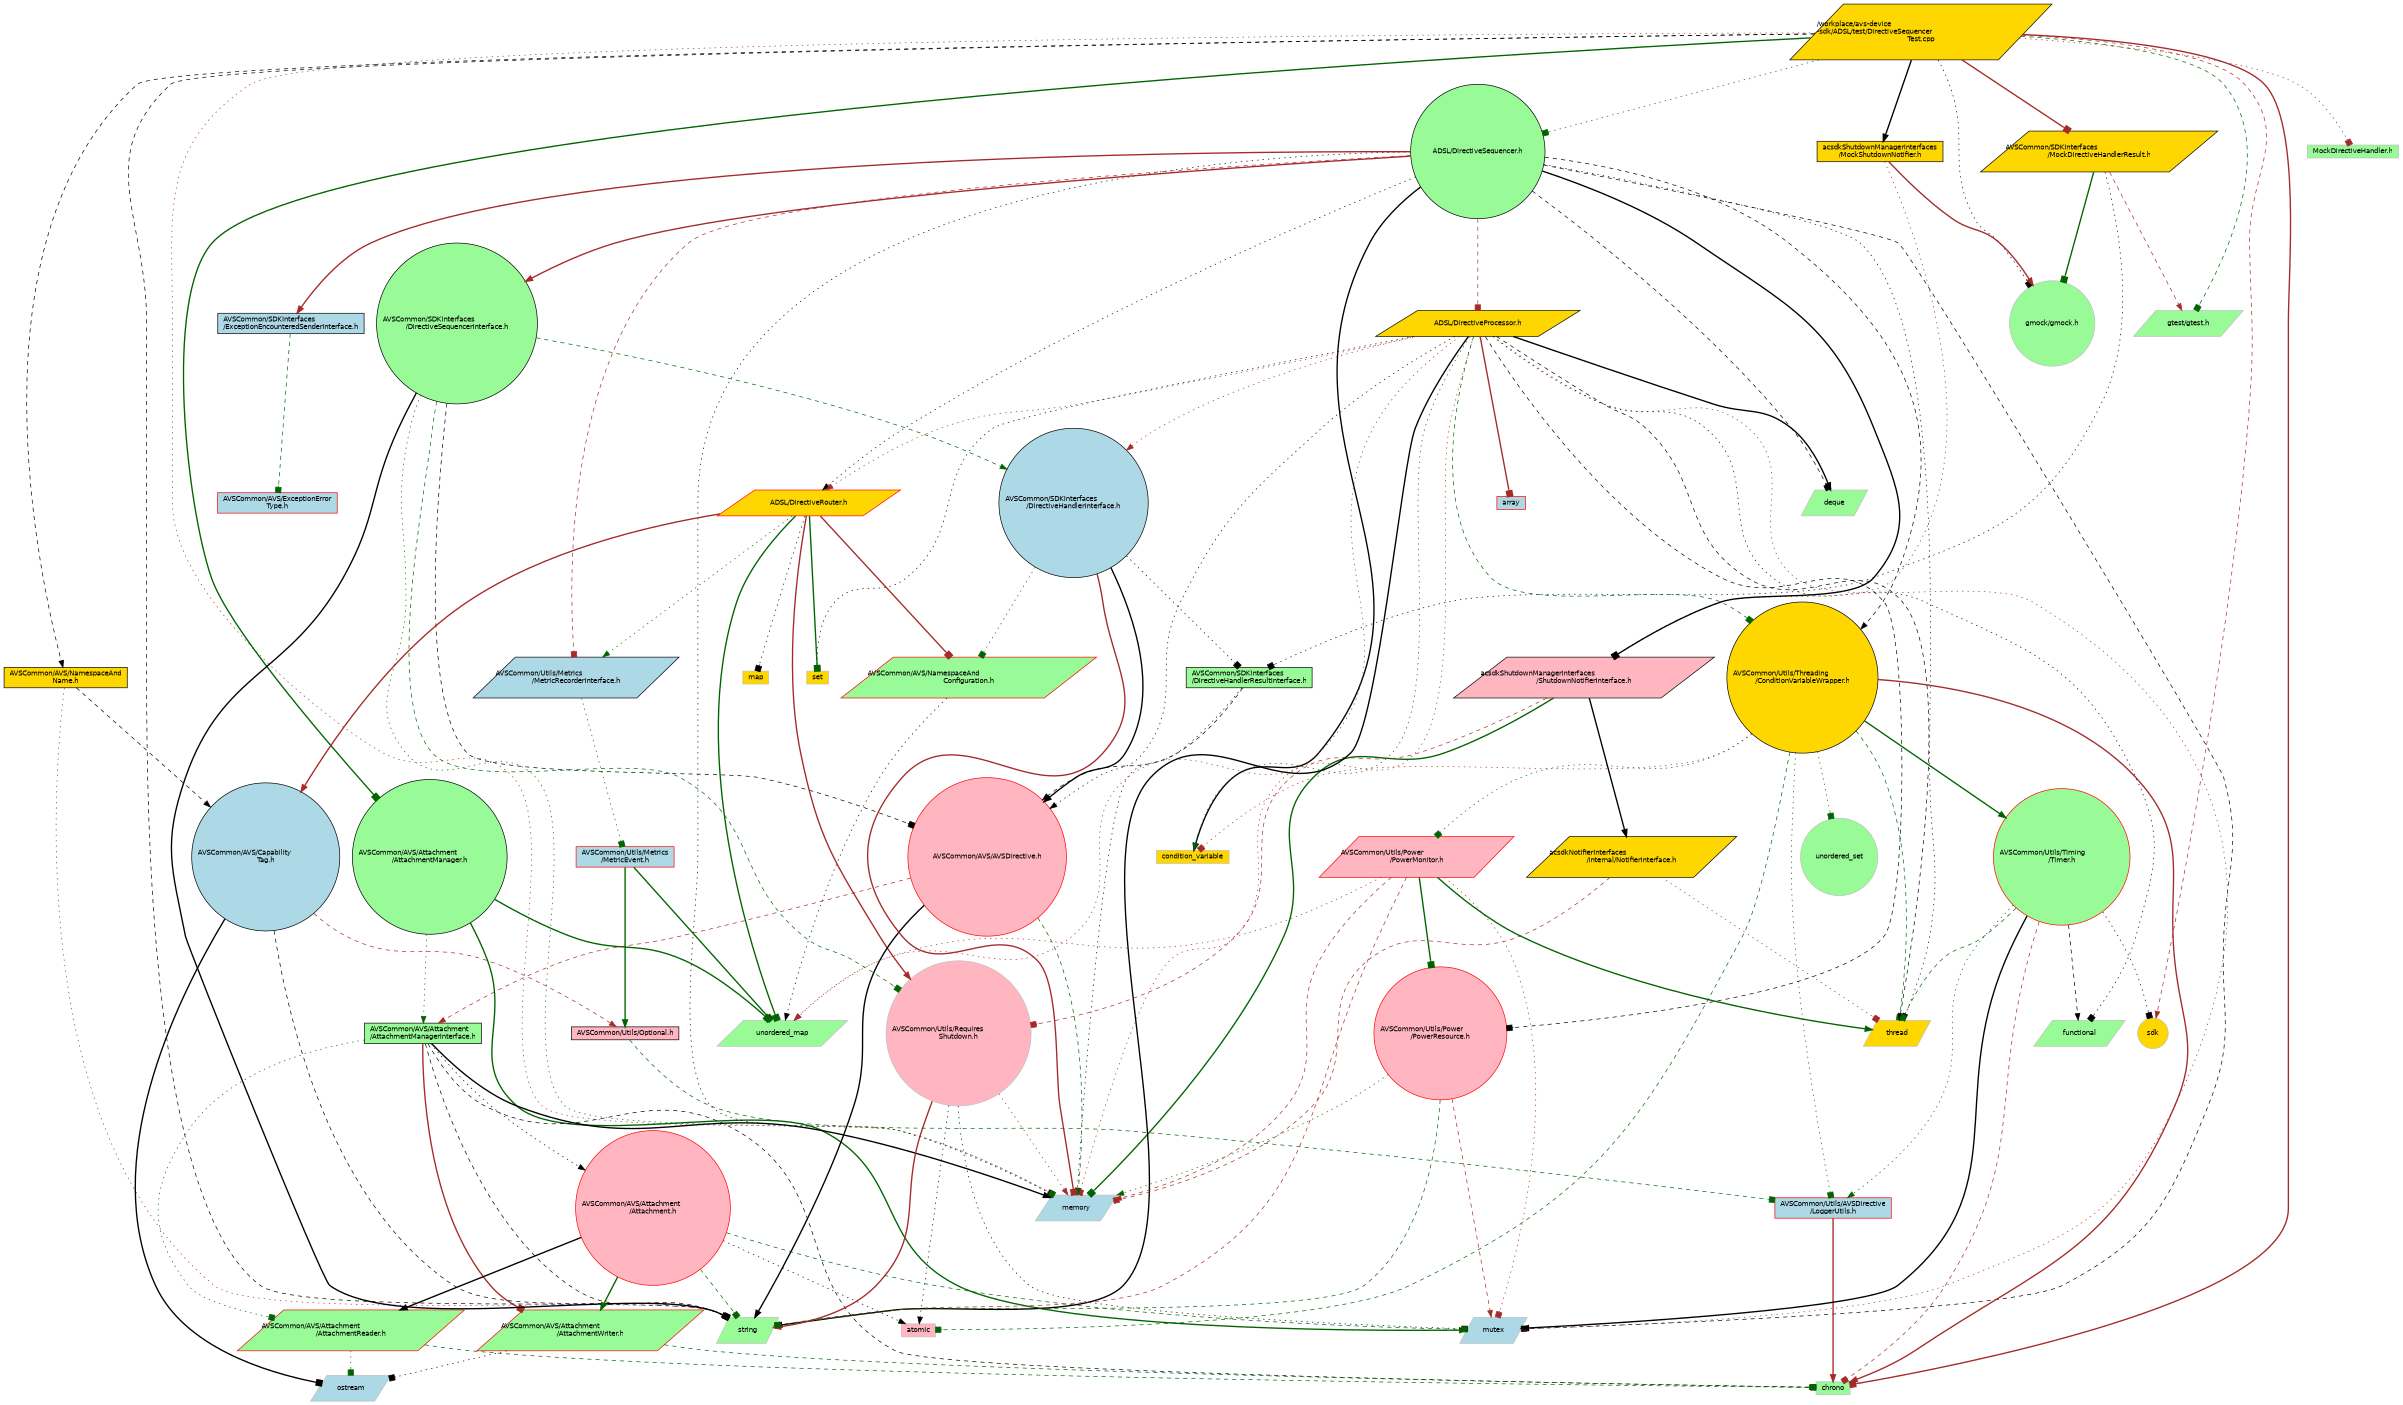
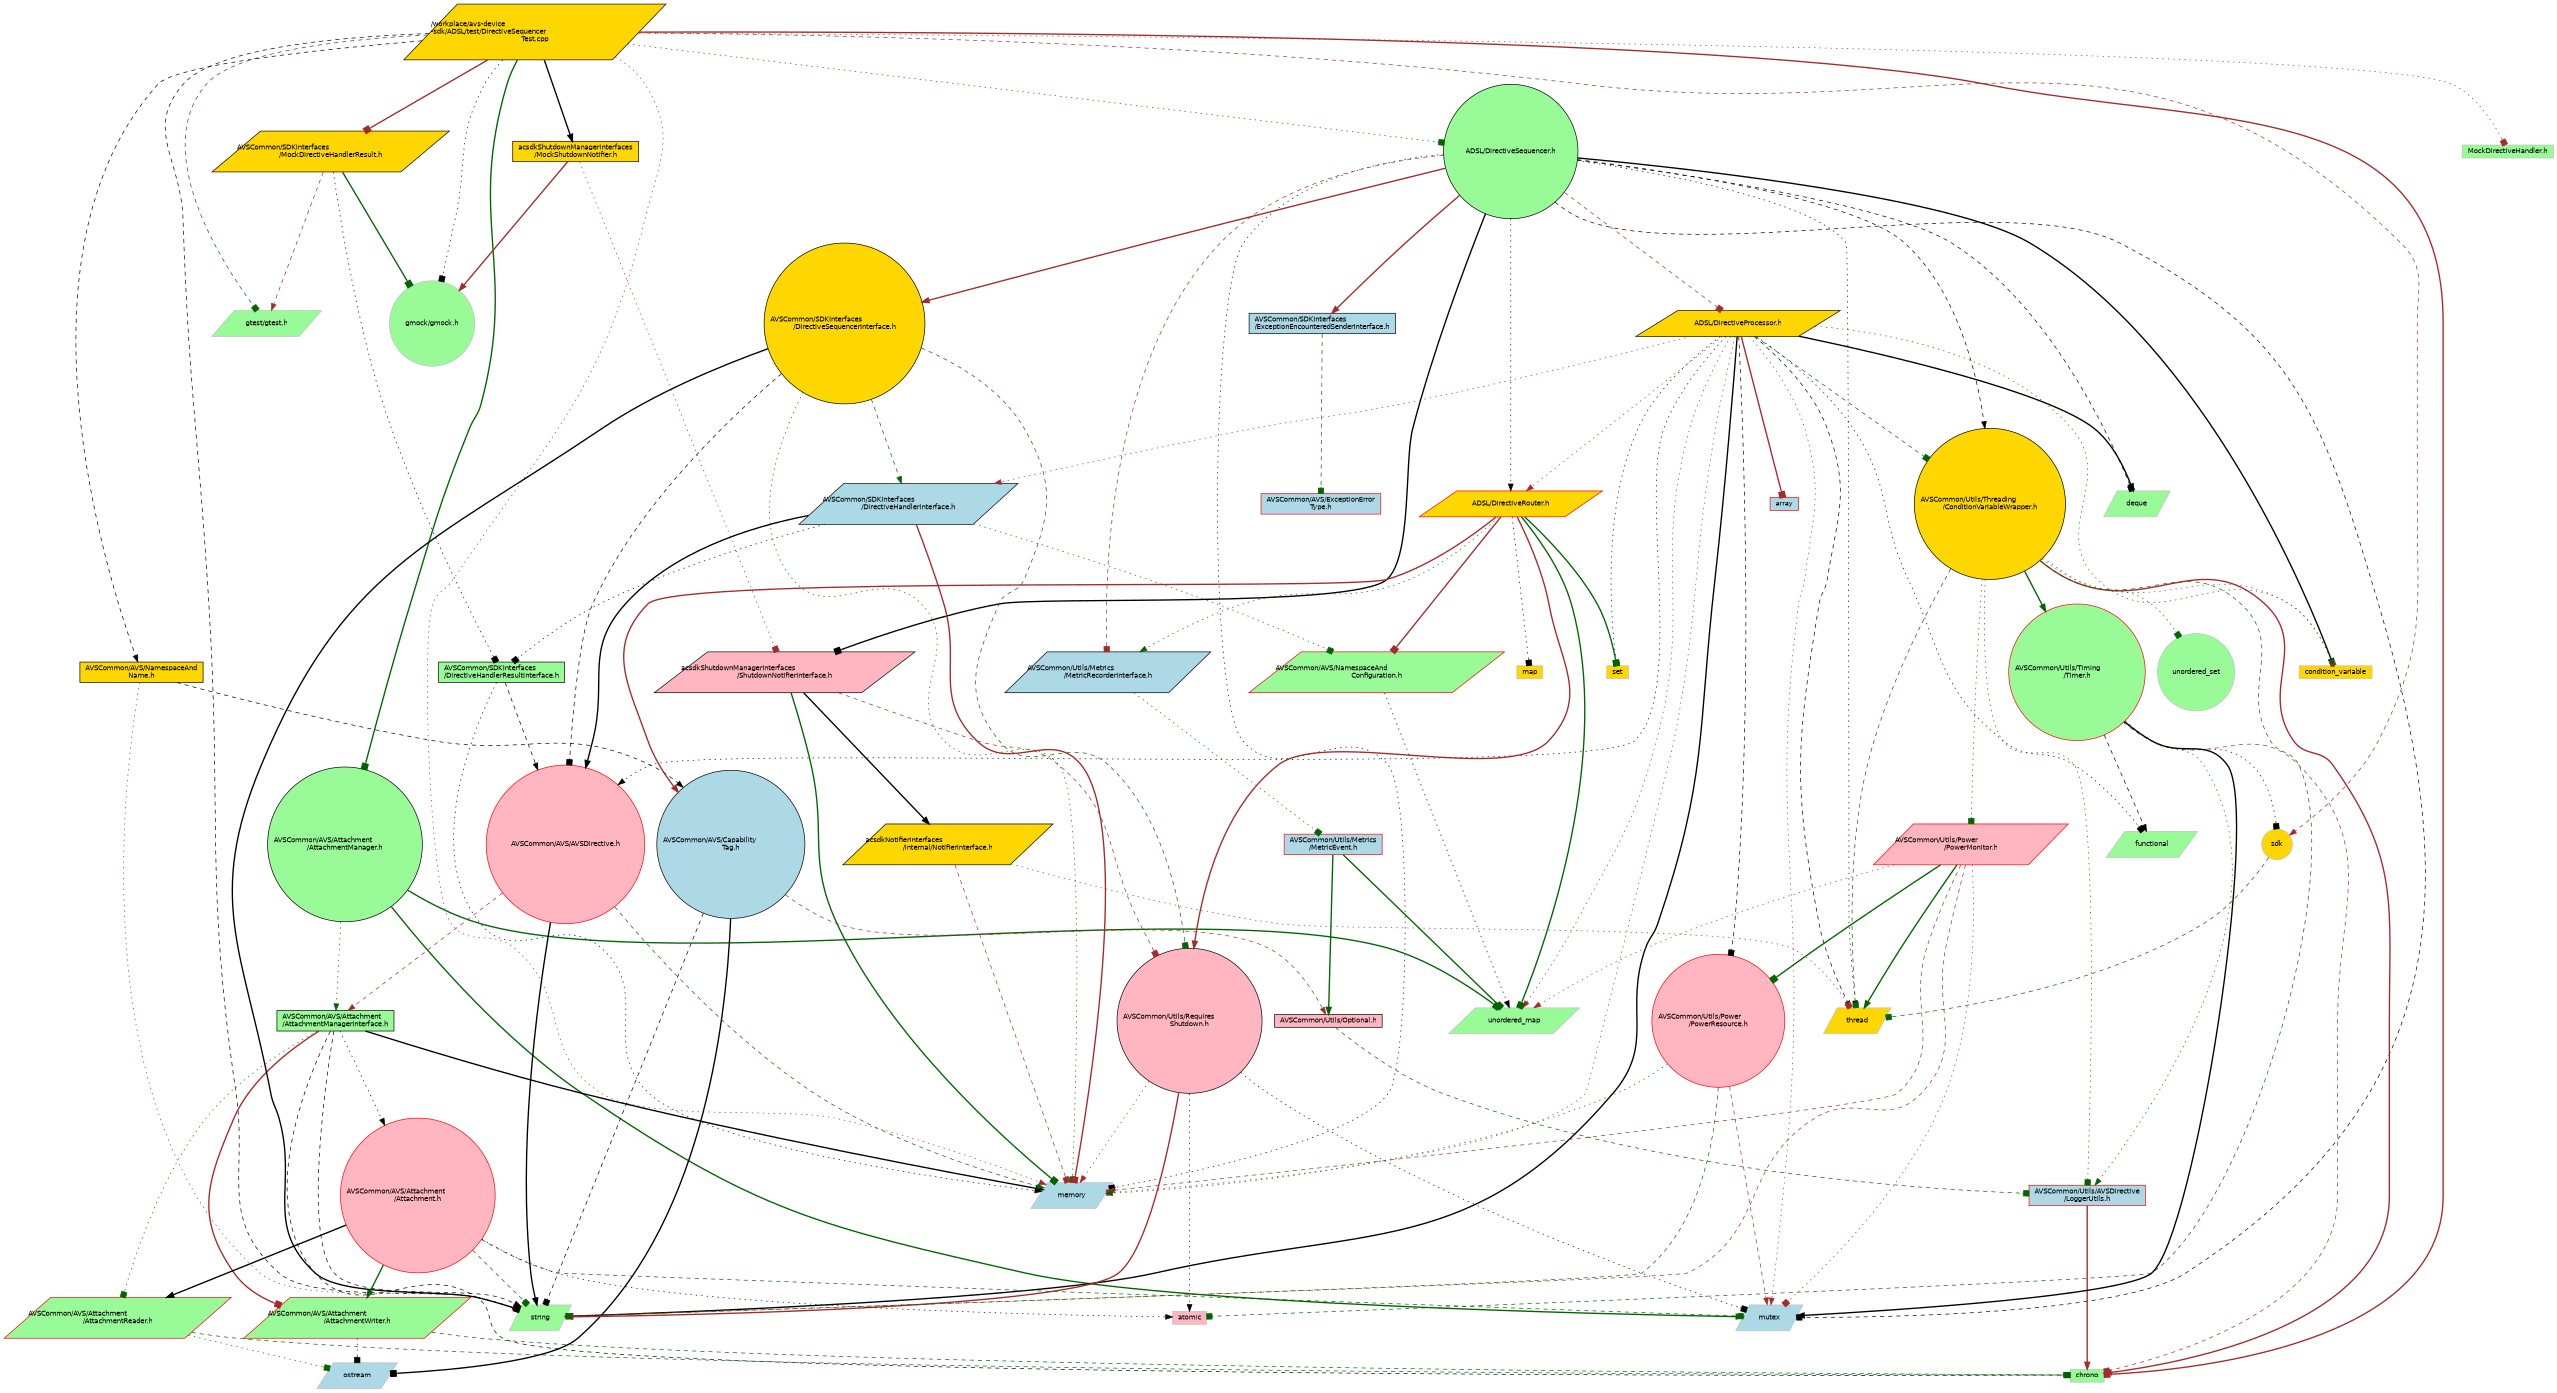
node "AVSCommon/SDKInterfaces /DirectiveSequencerInterface.h": fillcolor palegreen -> gold
node "AVSCommon/SDKInterfaces /DirectiveHandlerInterface.h": shape circle -> parallelogram
edge "AVSCommon/Utils/Timing /Timer.h" -> "thread": now "sdk" -> "thread"
node "AVSCommon/Utils/Requires Shutdown.h": color grey75 -> black
